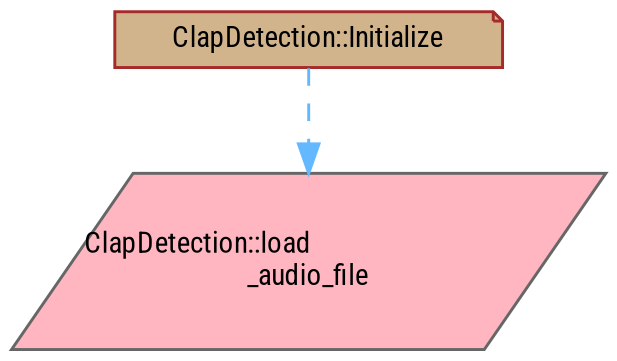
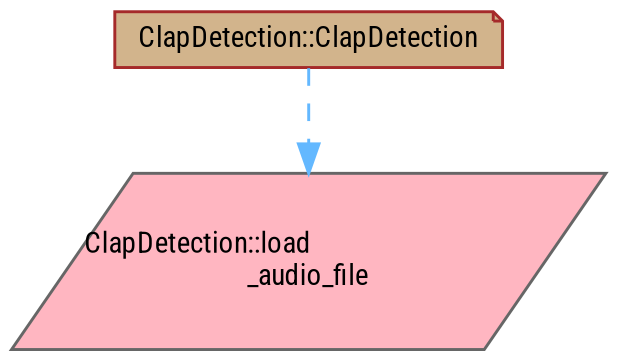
node "ClapDetection::Initialize": label "ClapDetection::Initialize" -> "ClapDetection::ClapDetection"
